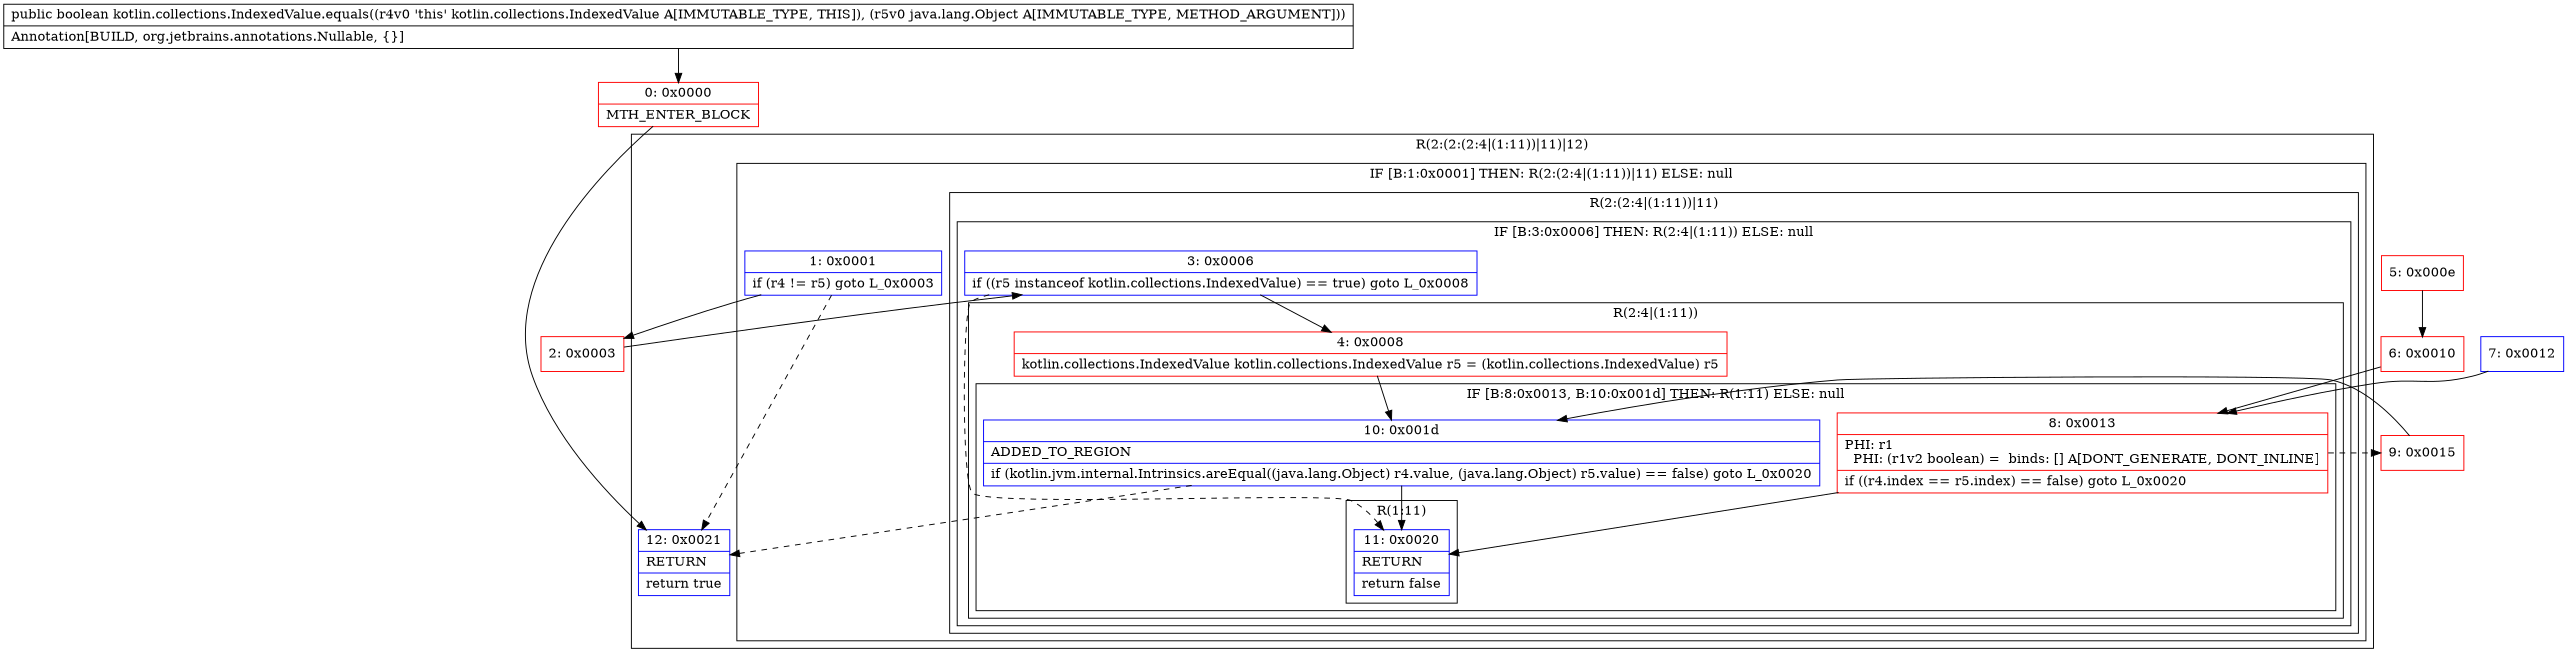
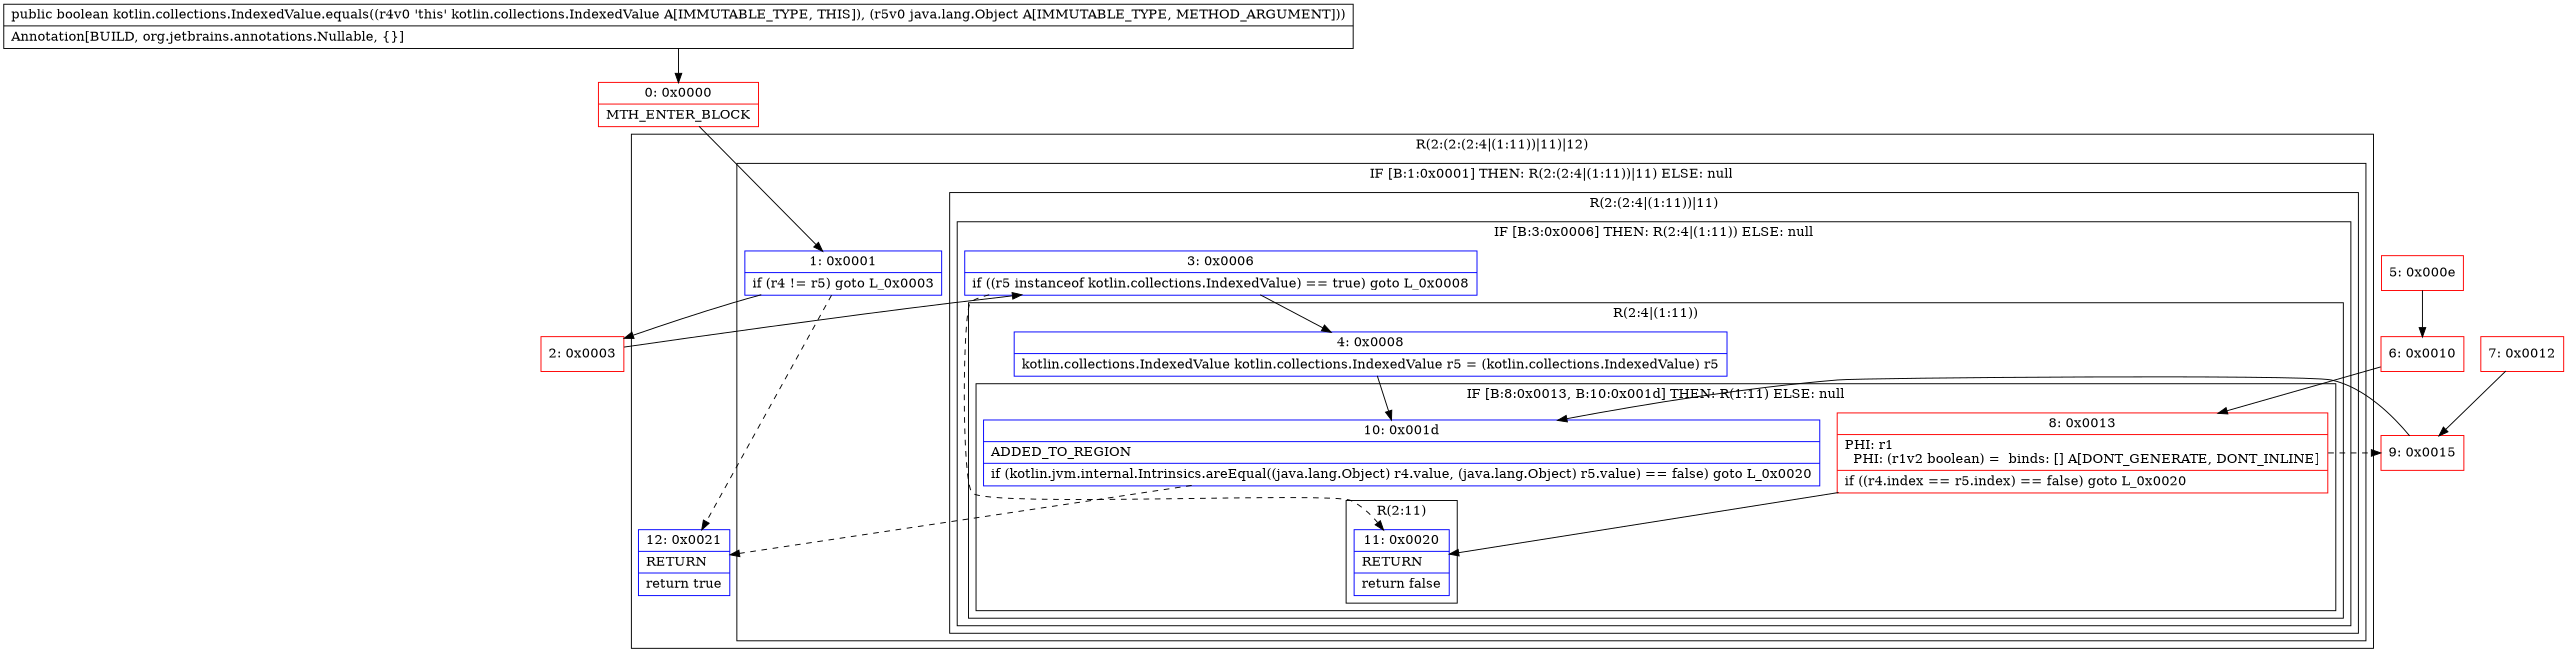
edge "0: 0x0000" -> "12: 0x0021": now "0: 0x0000" -> "1: 0x0001"
node "4: 0x0008": color red -> blue
node "7: 0x0012": color blue -> red
edge "7: 0x0012" -> "8: 0x0013": now "7: 0x0012" -> "9: 0x0015"
edge "10: 0x001d" -> "11: 0x0020": removed
cluster "R(1:11)": label "R(1:11)" -> "R(2:11)"
